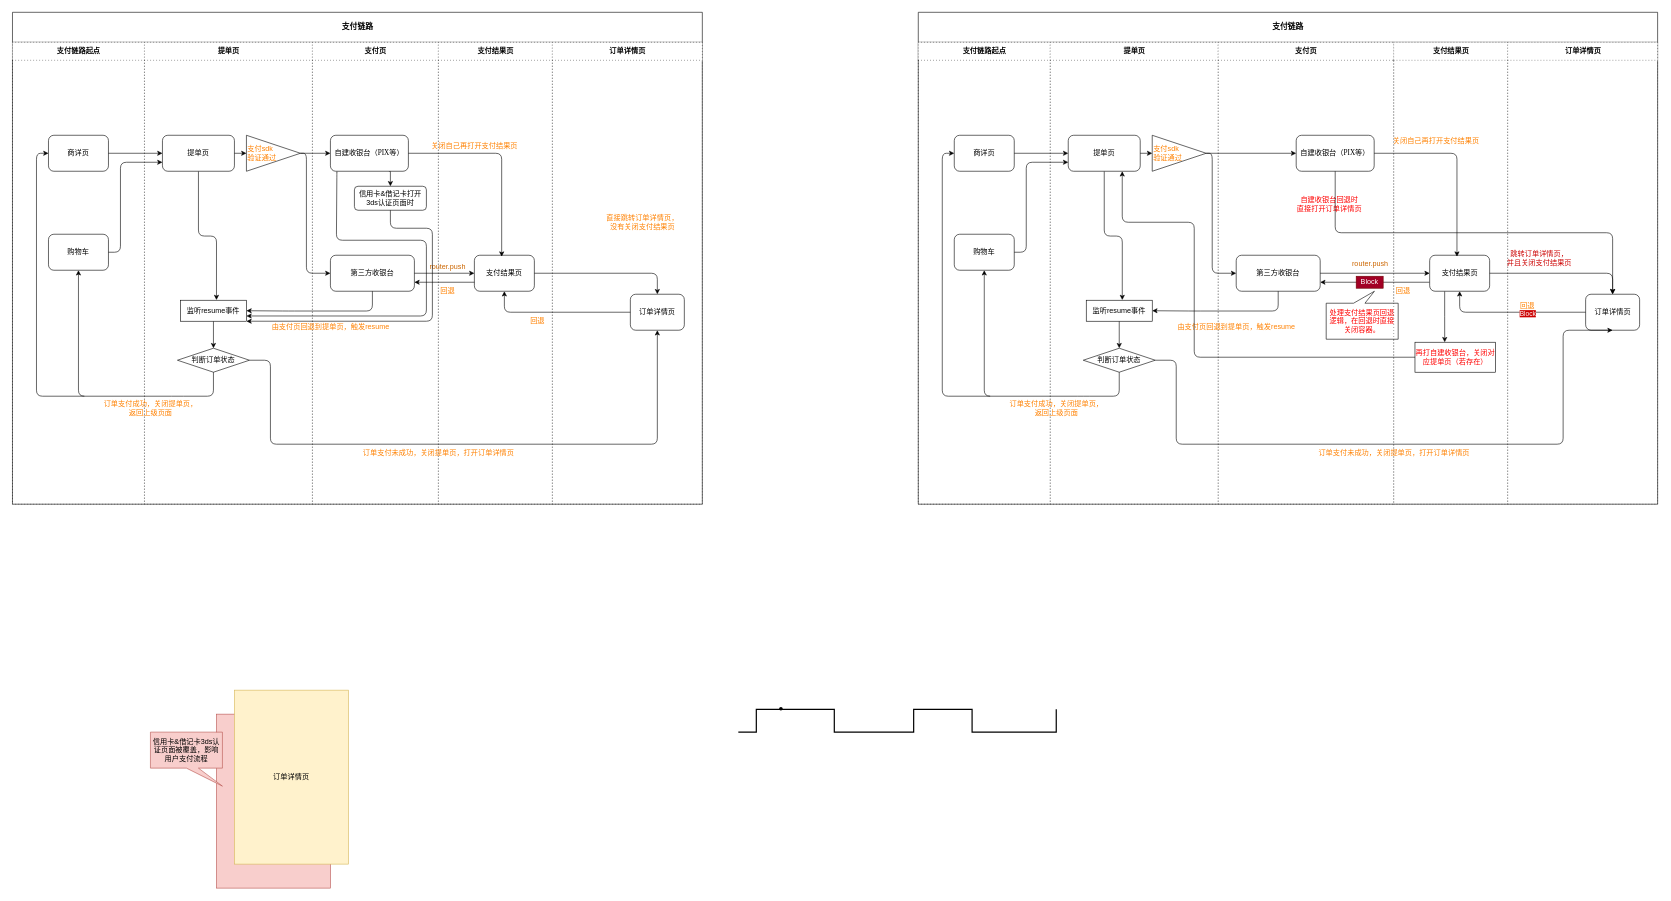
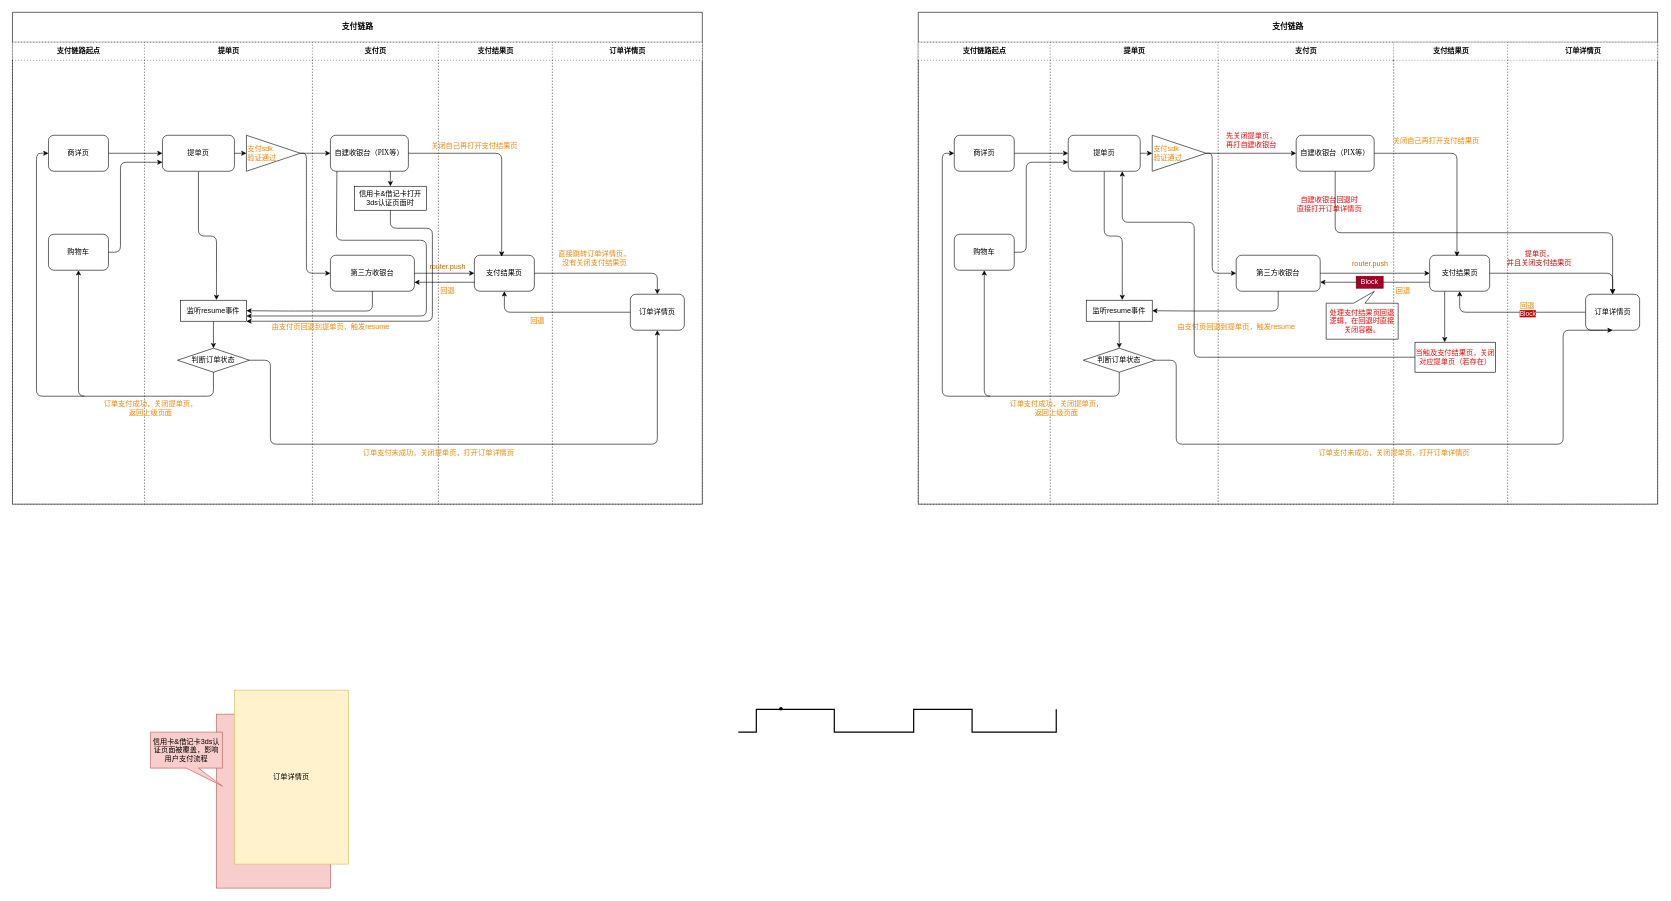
node "先关闭提单页， 再打自建收银台": added
node "信用卡&借记卡打开3ds认证页面时": shape rounded rectangle -> rectangle
node "直接跳转订单详情页， 没有关闭支付结果页": moved (642, 222) -> (594, 258)
node "跳转订单详情页， 并且关闭支付结果页": label "跳转订单详情页， 并且关闭支付结果页" -> "提单页， 并且关闭支付结果页"
node "再打自建收银台，关闭对应提单页（若存在）": label "再打自建收银台，关闭对应提单页（若存在）" -> "当触及支付结果页，关闭对应提单页（若存在）"
